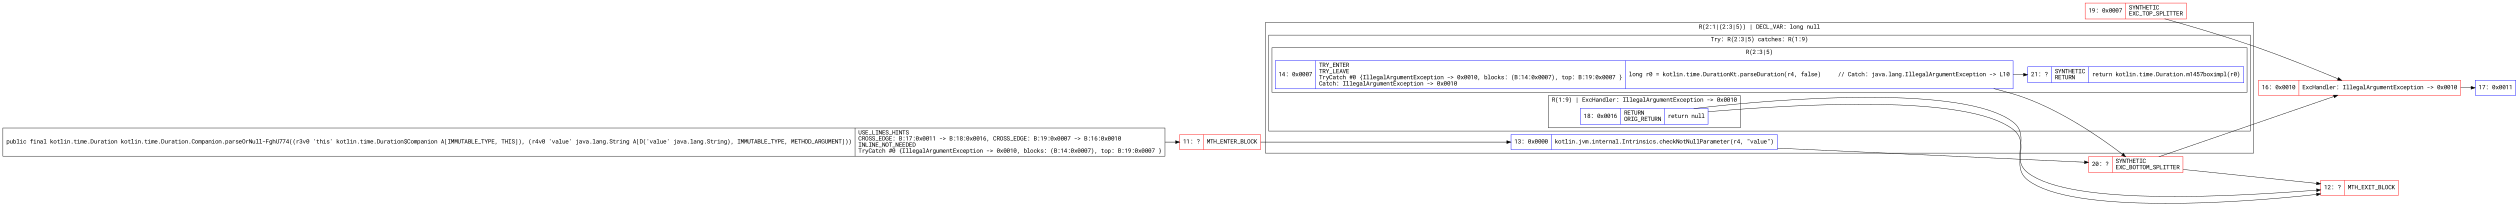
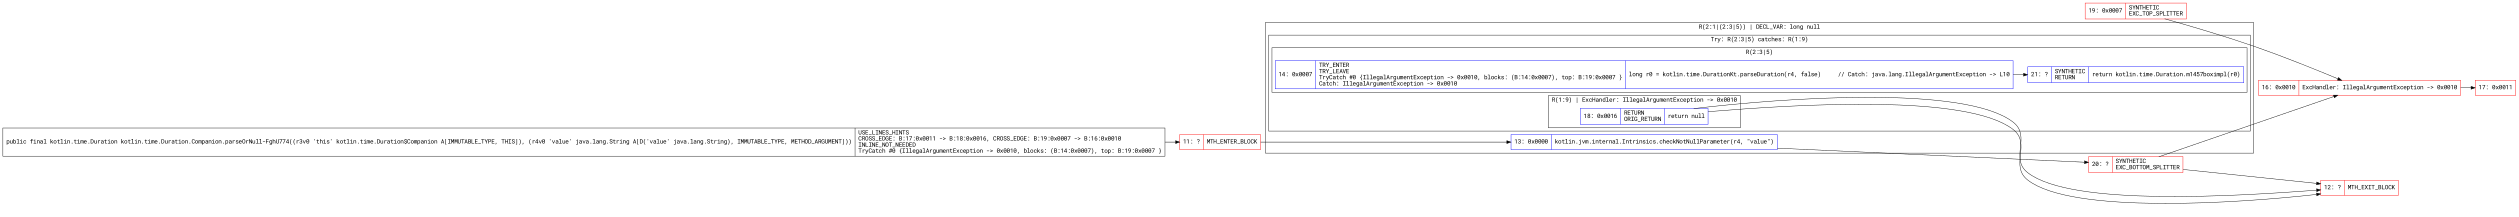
node "17: 0x0011": color blue -> red
edge "14: 0x0007" -> "20: ?": removed
